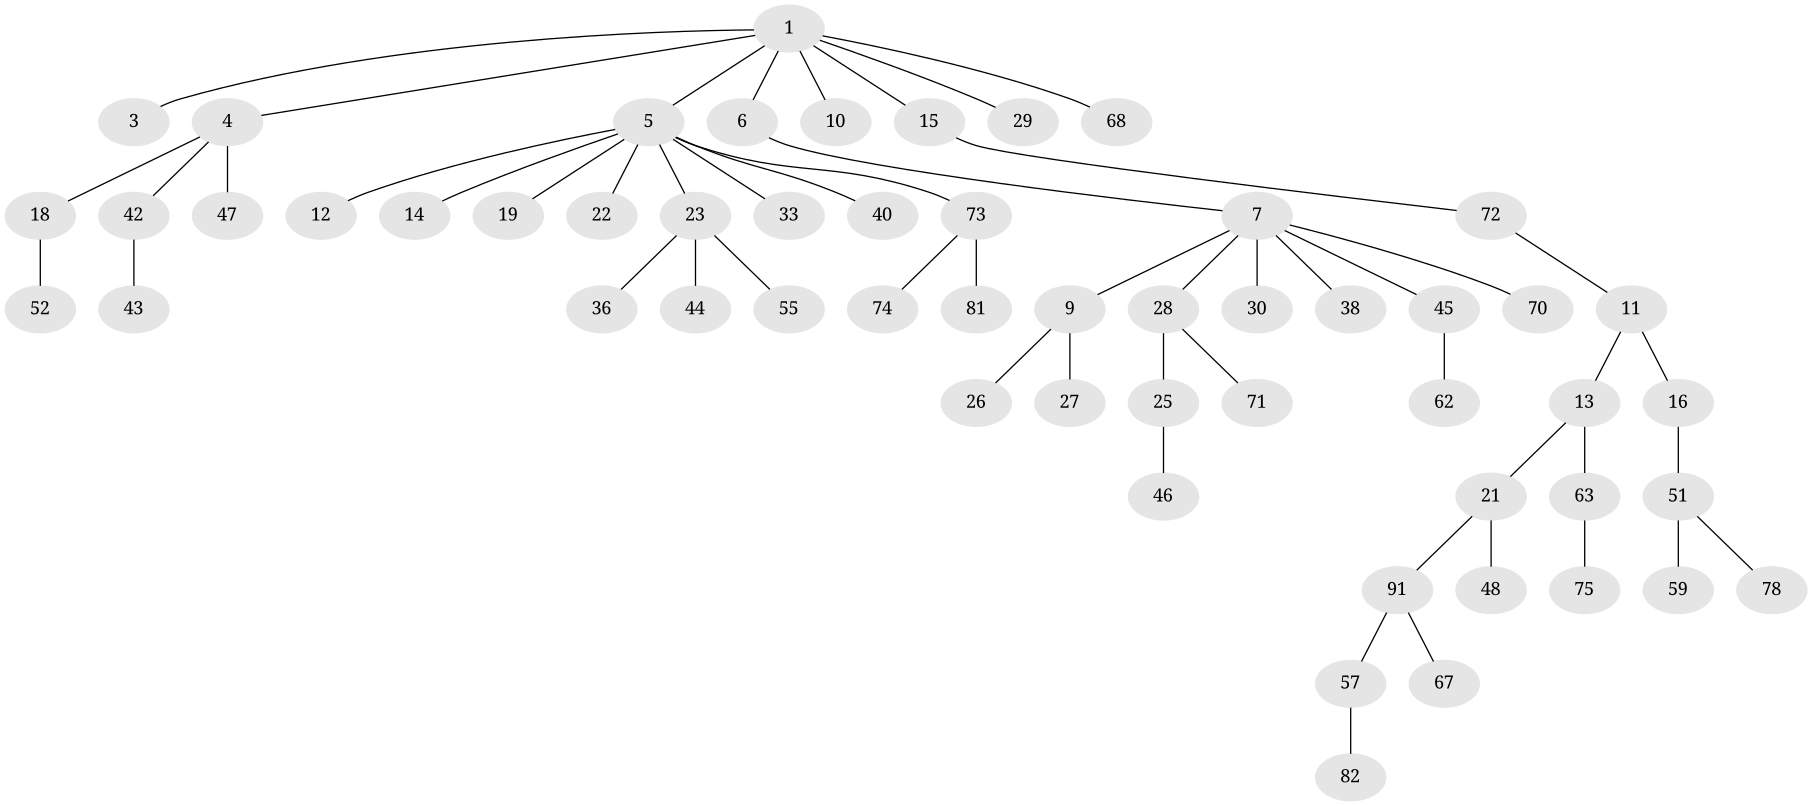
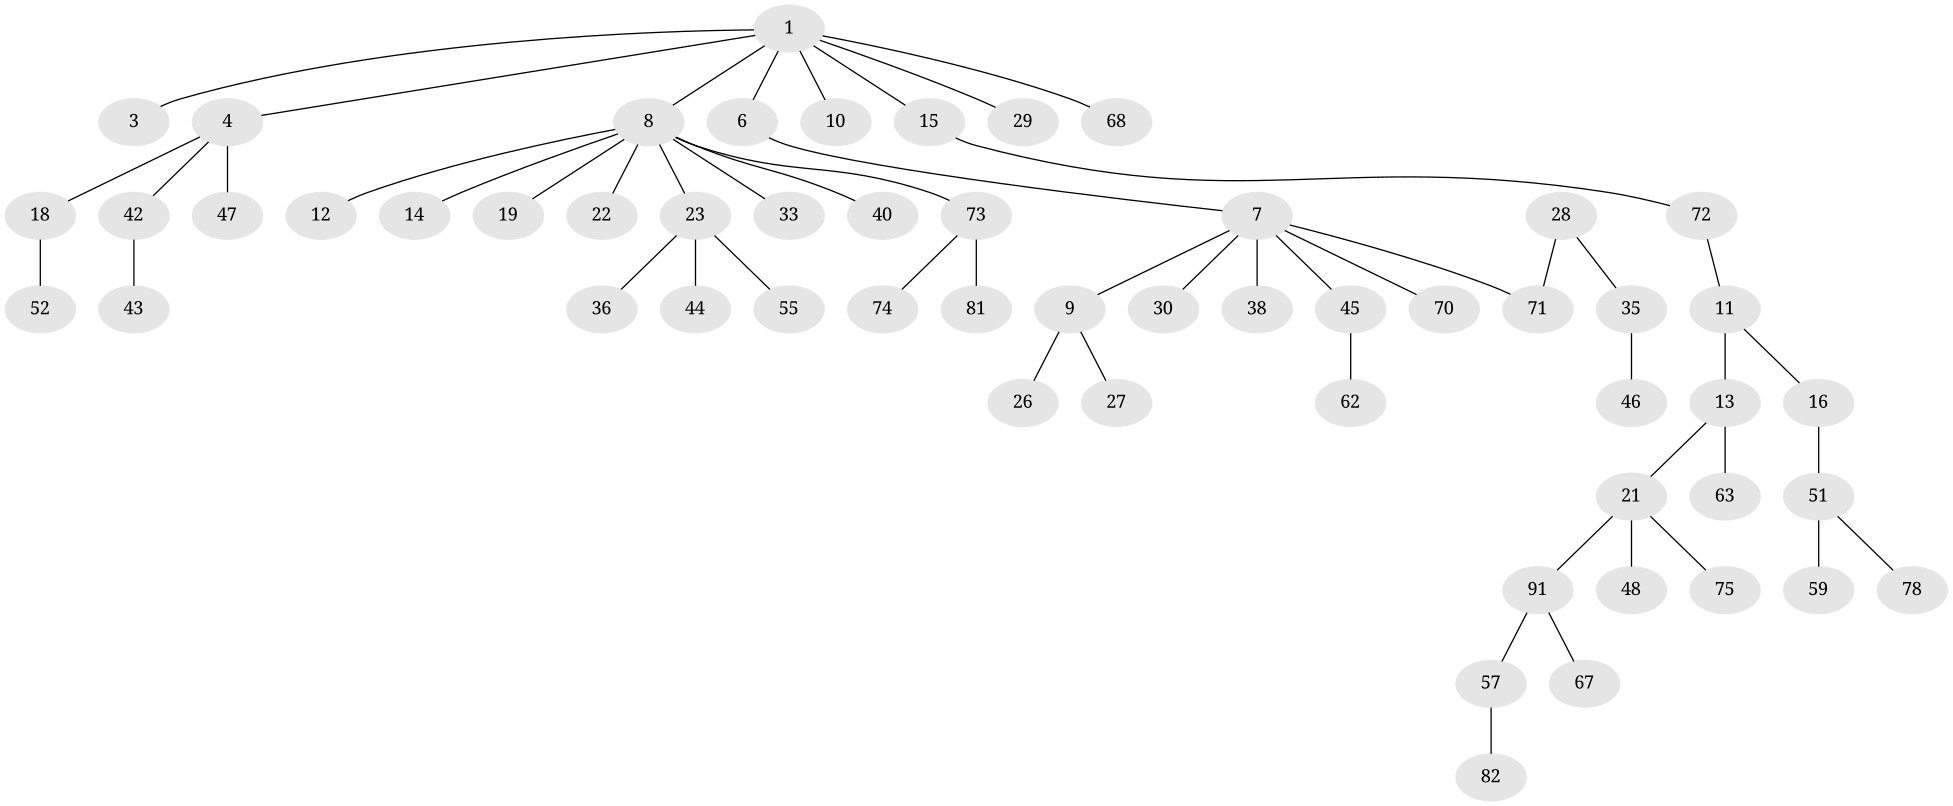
node "5": label "5" -> "8"
edge "7" -- "28": now "7" -- "71"
node "25": label "25" -> "35"
edge "63" -- "75": now "21" -- "75"
